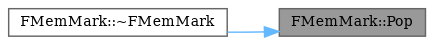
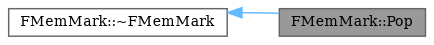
edge "FMemMark::~FMemMark" -> "FMemMark::Pop": reversed
